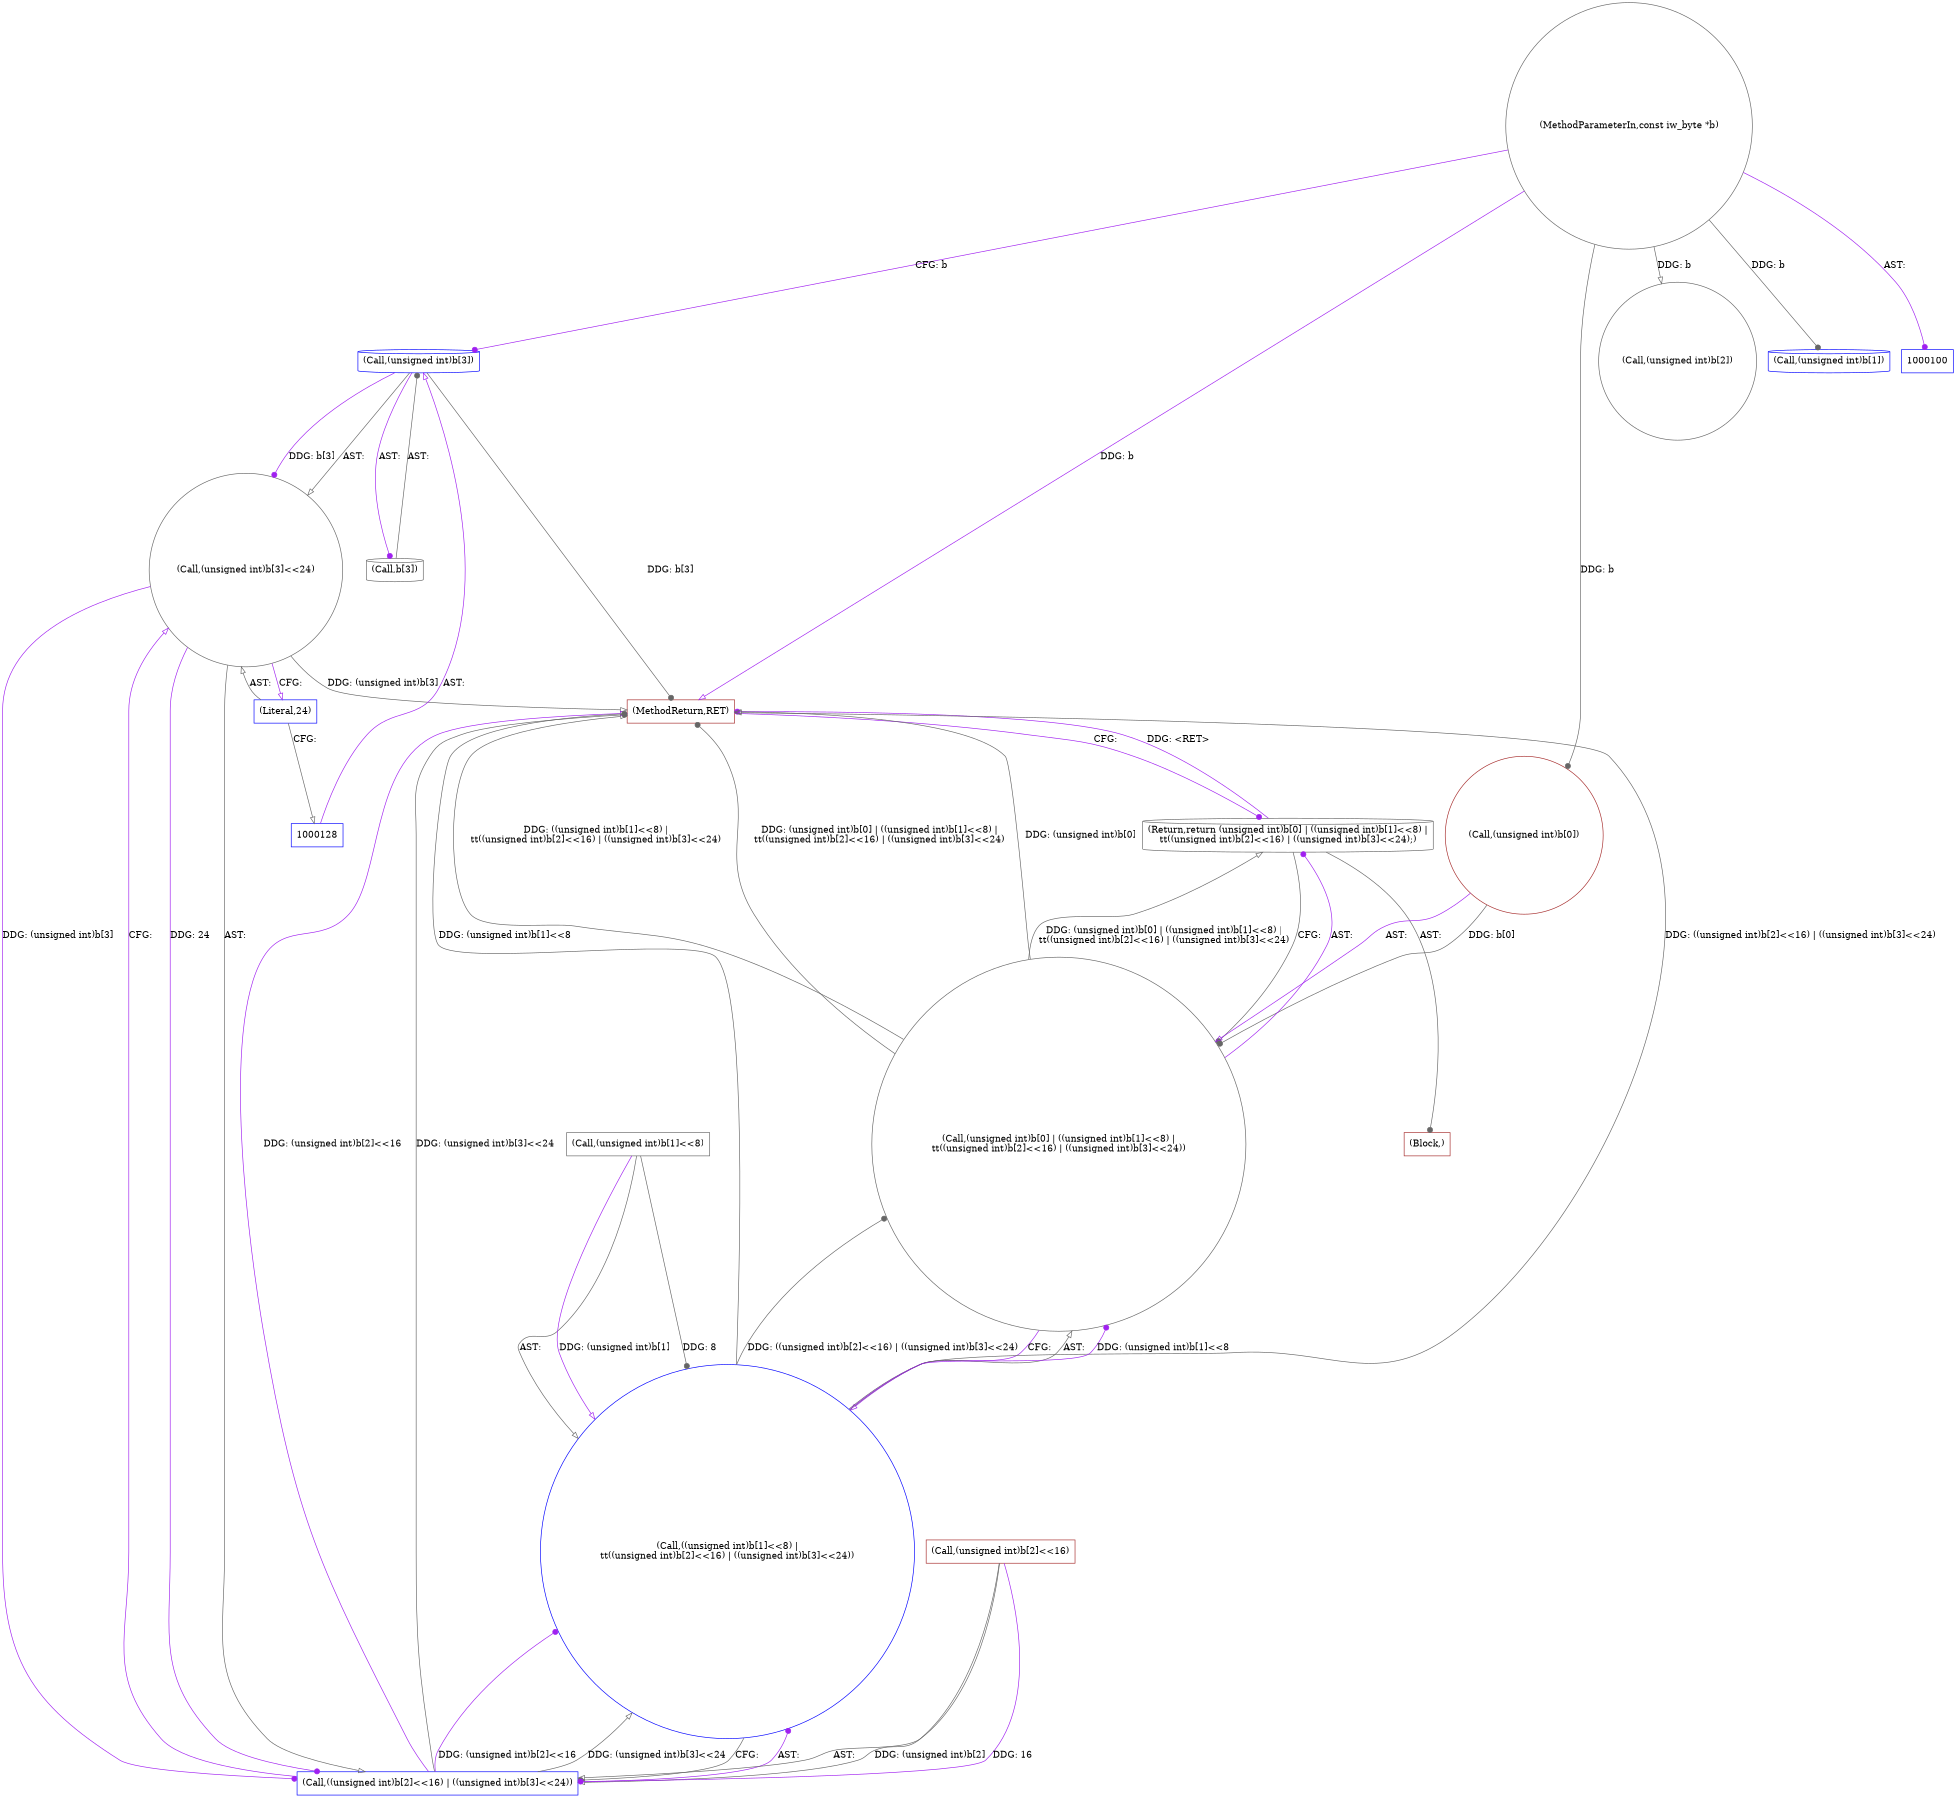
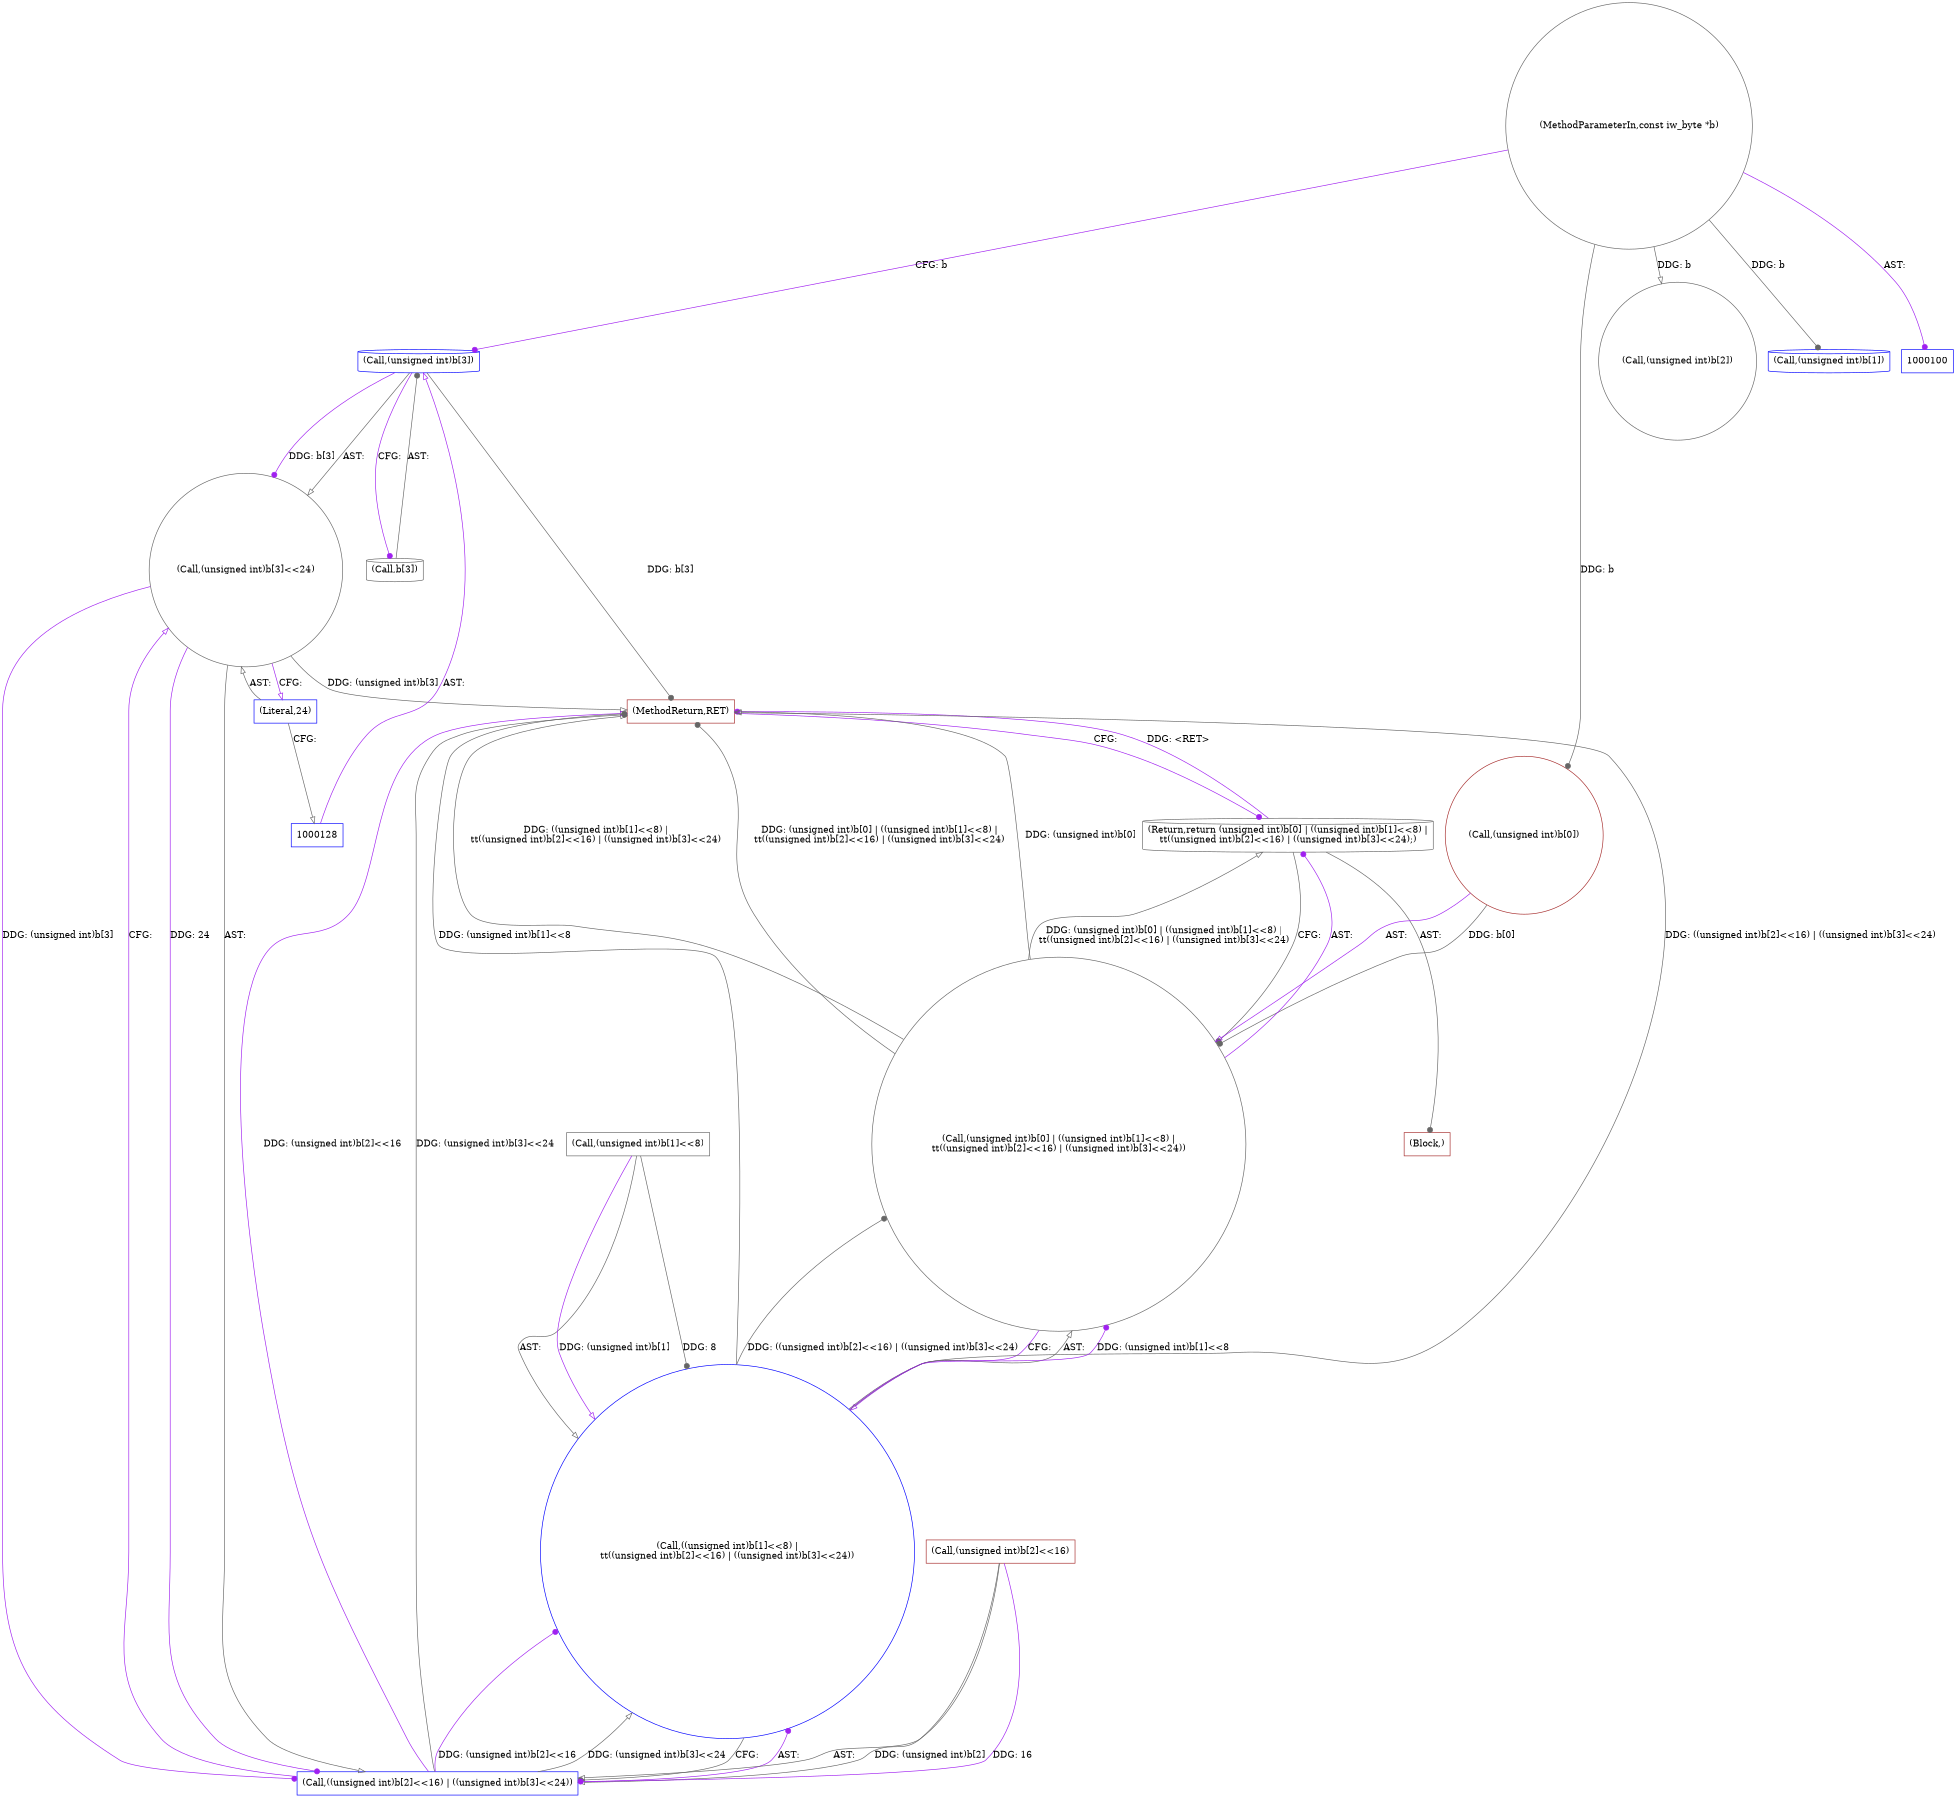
edge "(MethodParameterIn,const iw_byte *b)" -> "(MethodReturn,RET)": removed, label "DDG: b"
edge "(Call,(unsigned int)b[3])" -> "(Call,b[3])": label "AST: " -> "CFG: "
